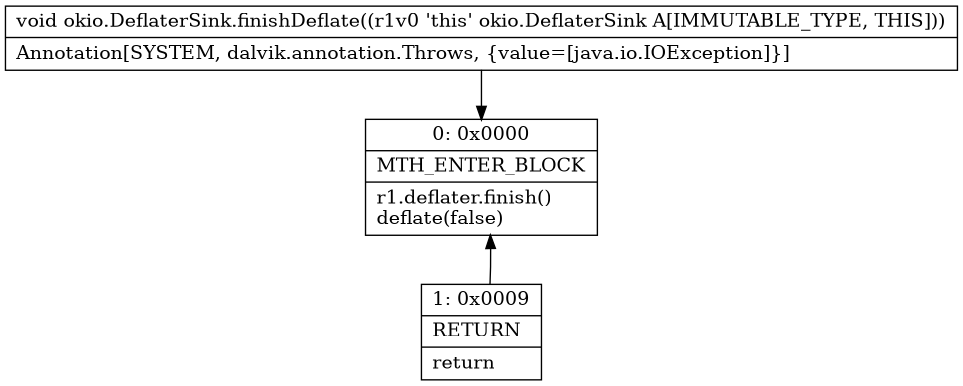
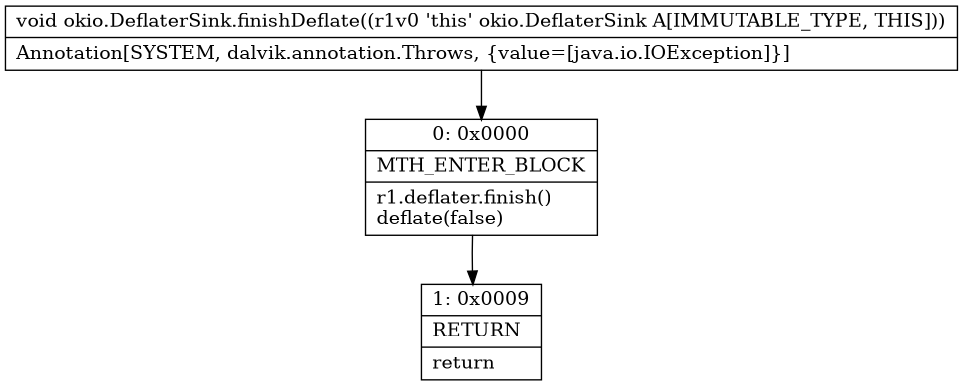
edge "1: 0x0009" -> "0: 0x0000": reversed
